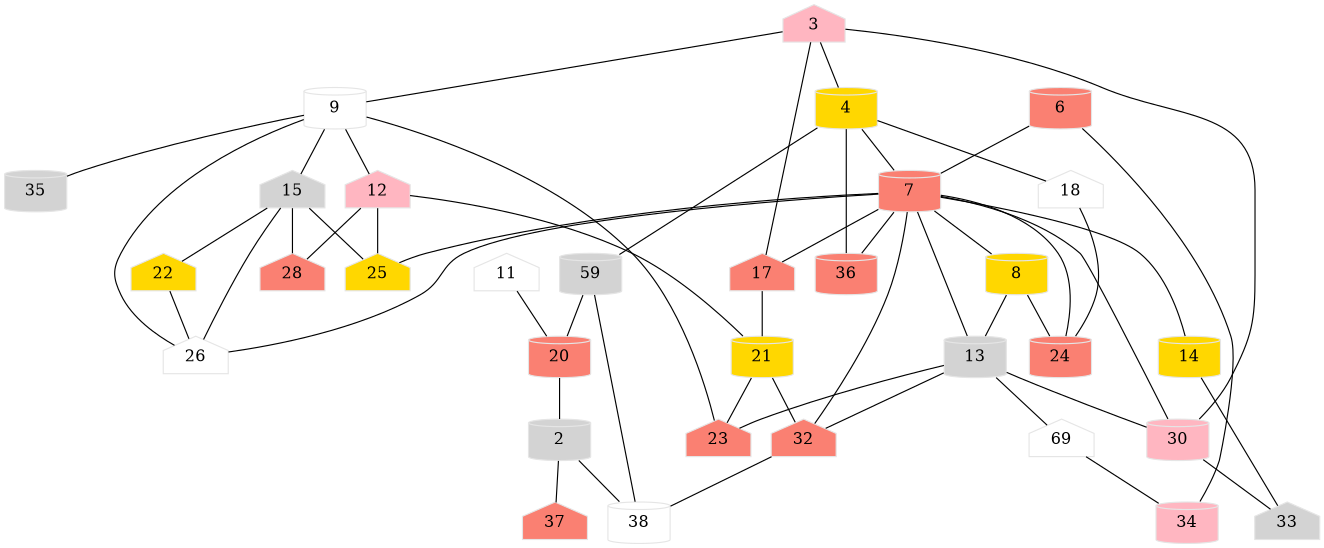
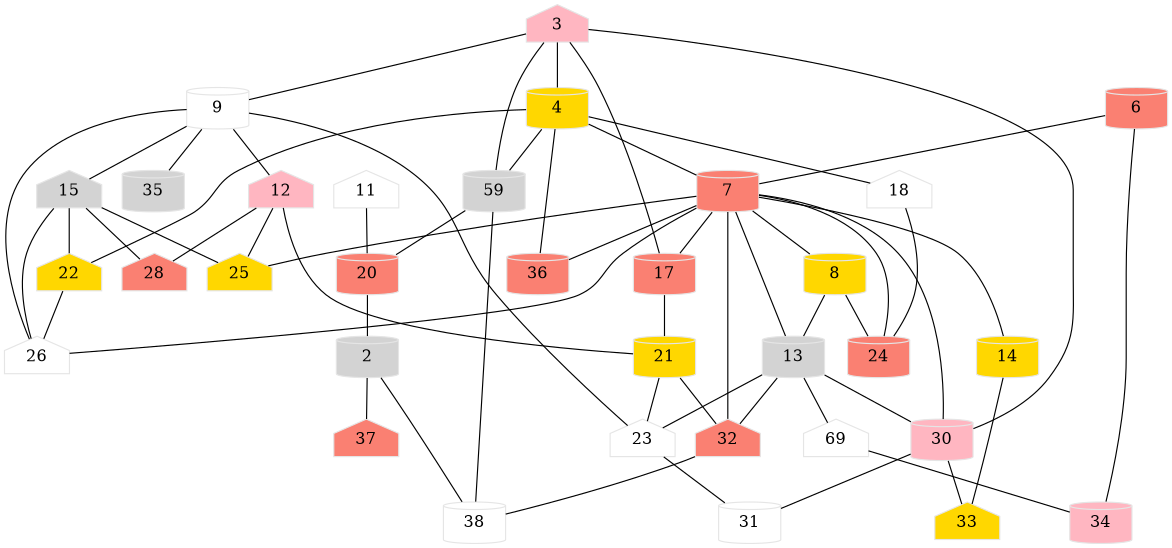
edge "3" -- "59": added
edge "4" -- "22": added
node "17": shape house -> cylinder
node "23": fillcolor salmon -> white
node "31": added
node "33": fillcolor lightgrey -> gold
